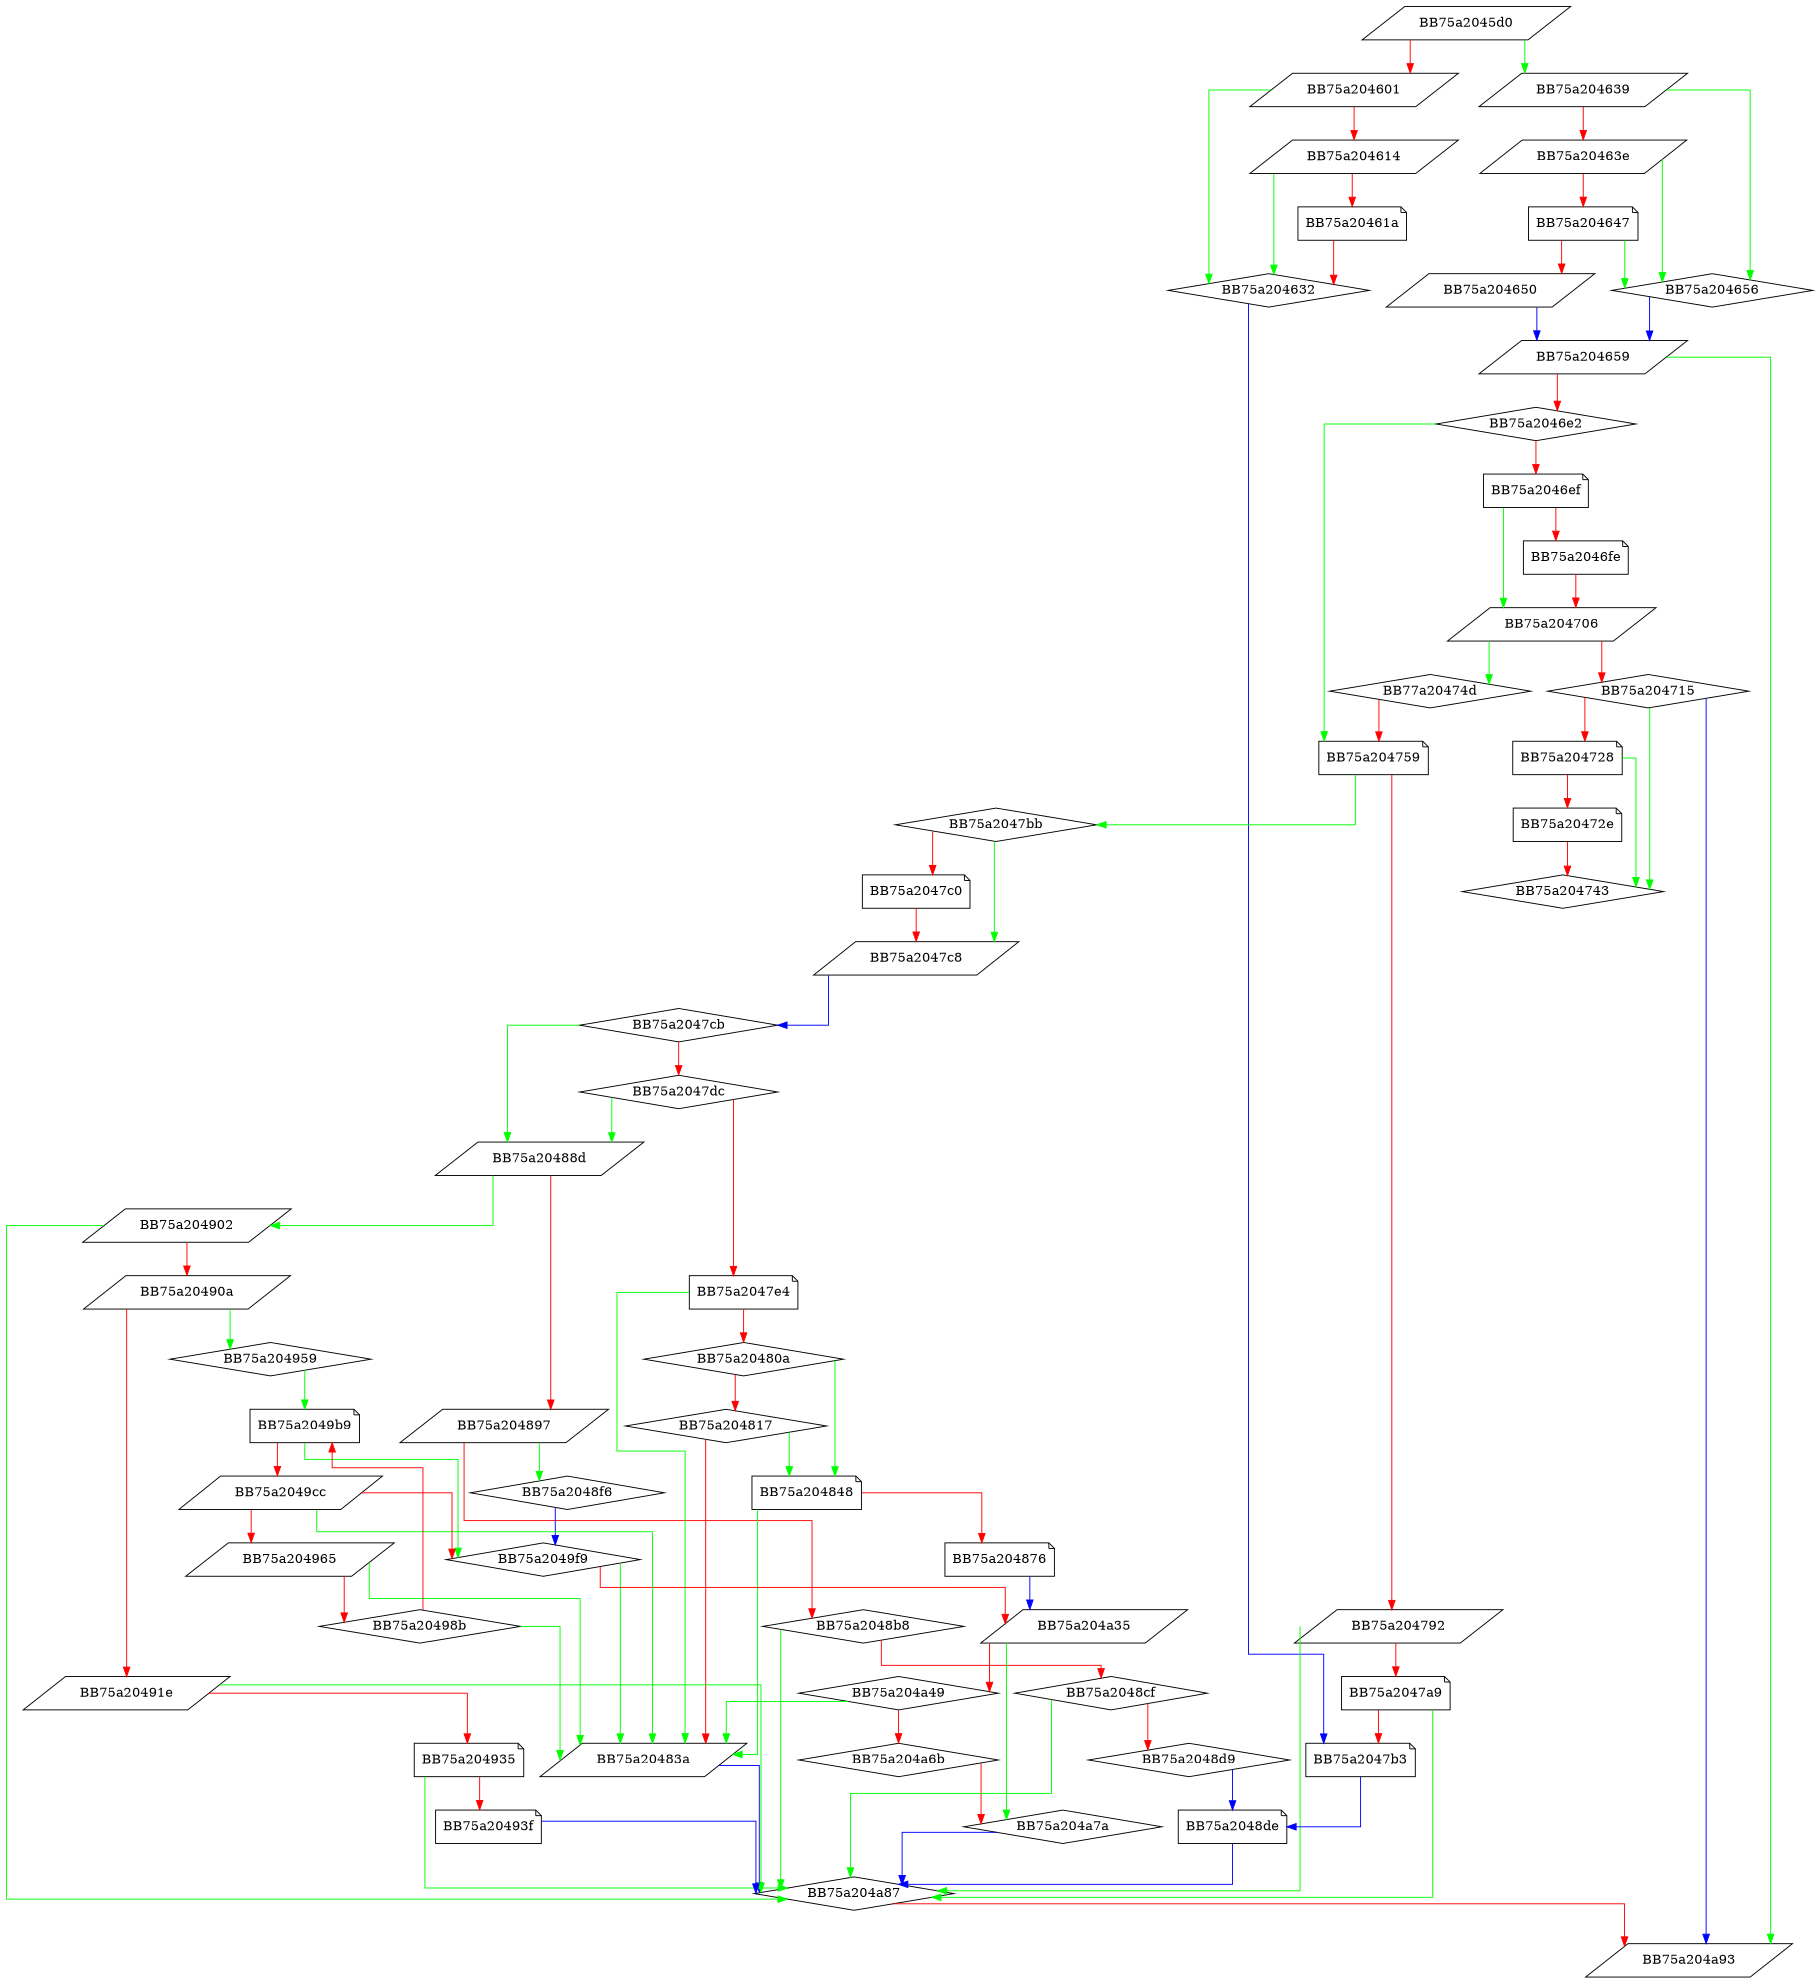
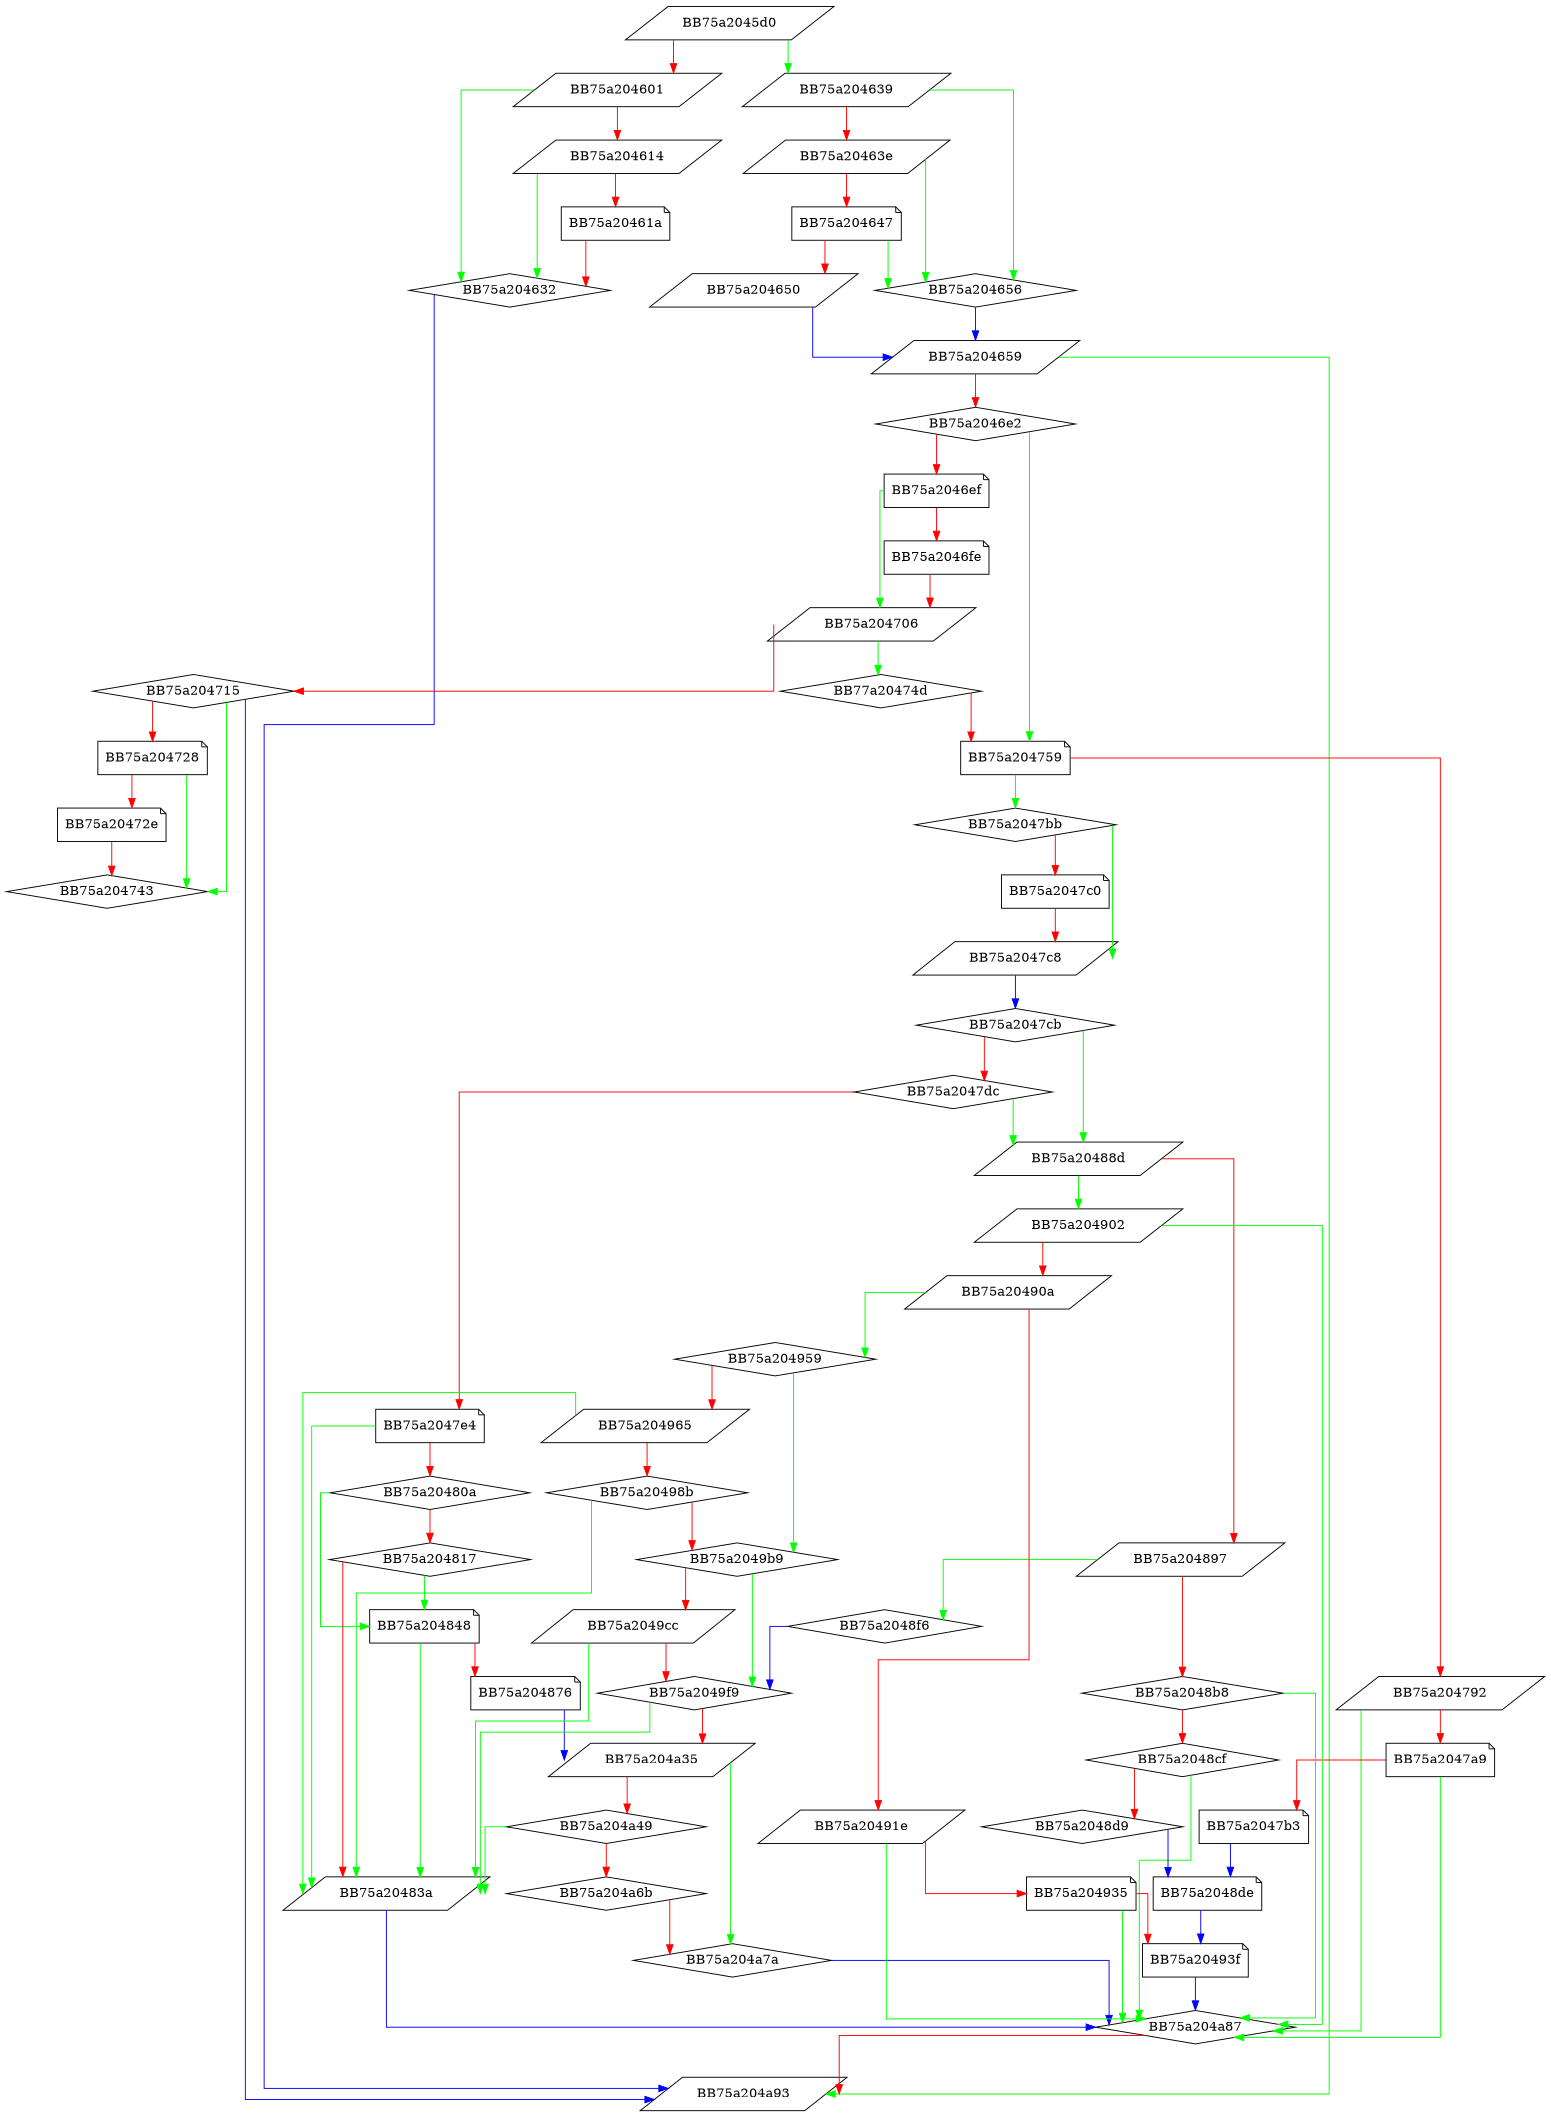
edge "BB75a204632" -> "BB75a2047b3": now "BB75a204632" -> "BB75a204a93"
node "BB75a2049b9": shape note -> diamond
edge "BB75a2049cc" -> "BB75a204965": now "BB75a204959" -> "BB75a204965"
edge "BB75a2048de" -> "BB75a204a87": now "BB75a2048de" -> "BB75a20493f"
